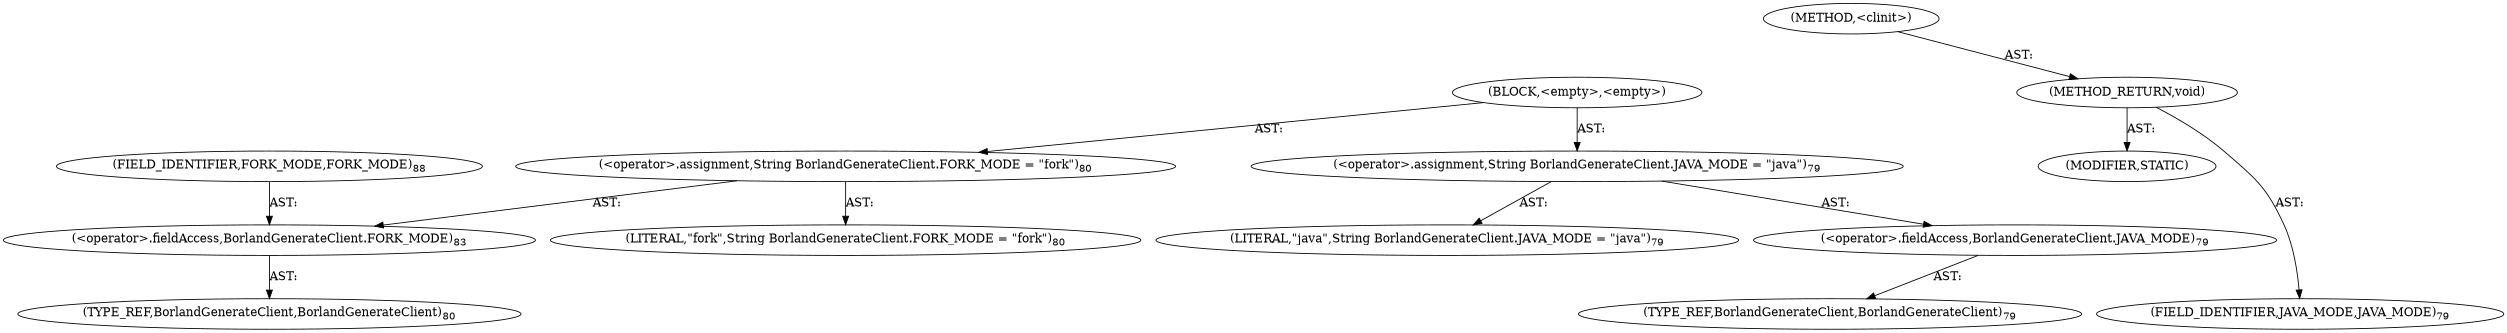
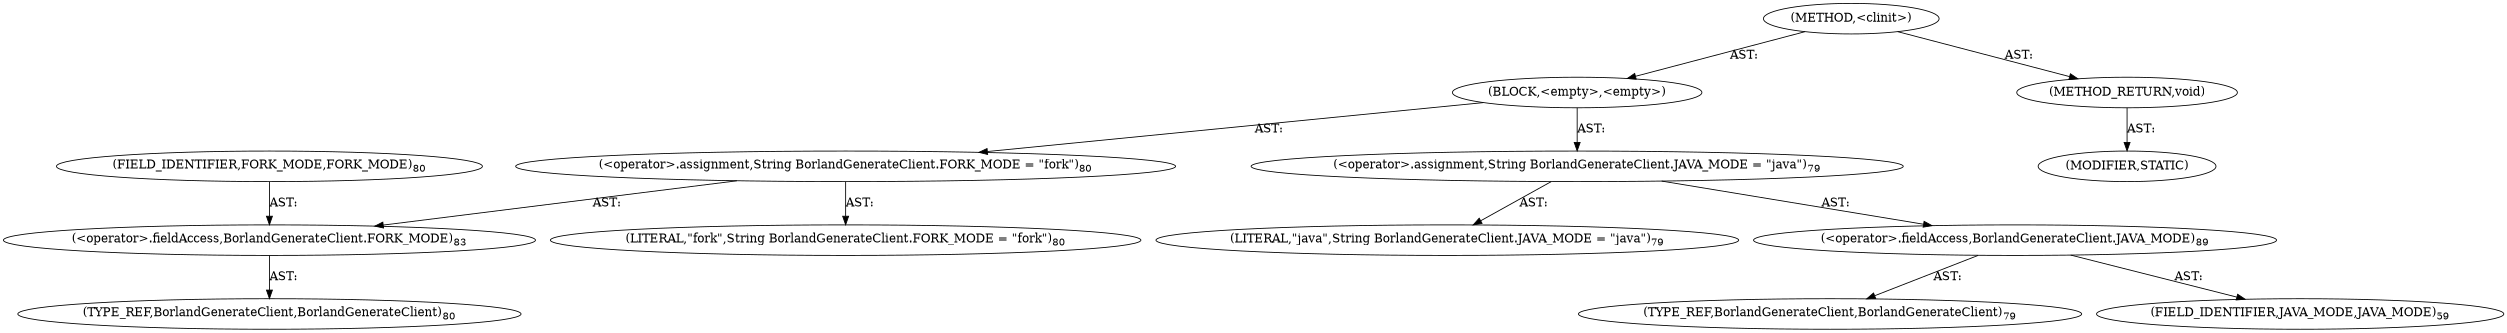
edge "(METHOD,<clinit>)" -> "(BLOCK,<empty>,<empty>)": added, label "AST:"
node "(FIELD_IDENTIFIER,FORK_MODE,FORK_MODE)": text "88" -> "80"
edge "(METHOD_RETURN,void)" -> "(FIELD_IDENTIFIER,JAVA_MODE,JAVA_MODE)": now "(<operator>.fieldAccess,BorlandGenerateClient.JAVA_MODE)" -> "(FIELD_IDENTIFIER,JAVA_MODE,JAVA_MODE)"
node "(<operator>.fieldAccess,BorlandGenerateClient.JAVA_MODE)": text "79" -> "89"
node "(FIELD_IDENTIFIER,JAVA_MODE,JAVA_MODE)": text "79" -> "59"
